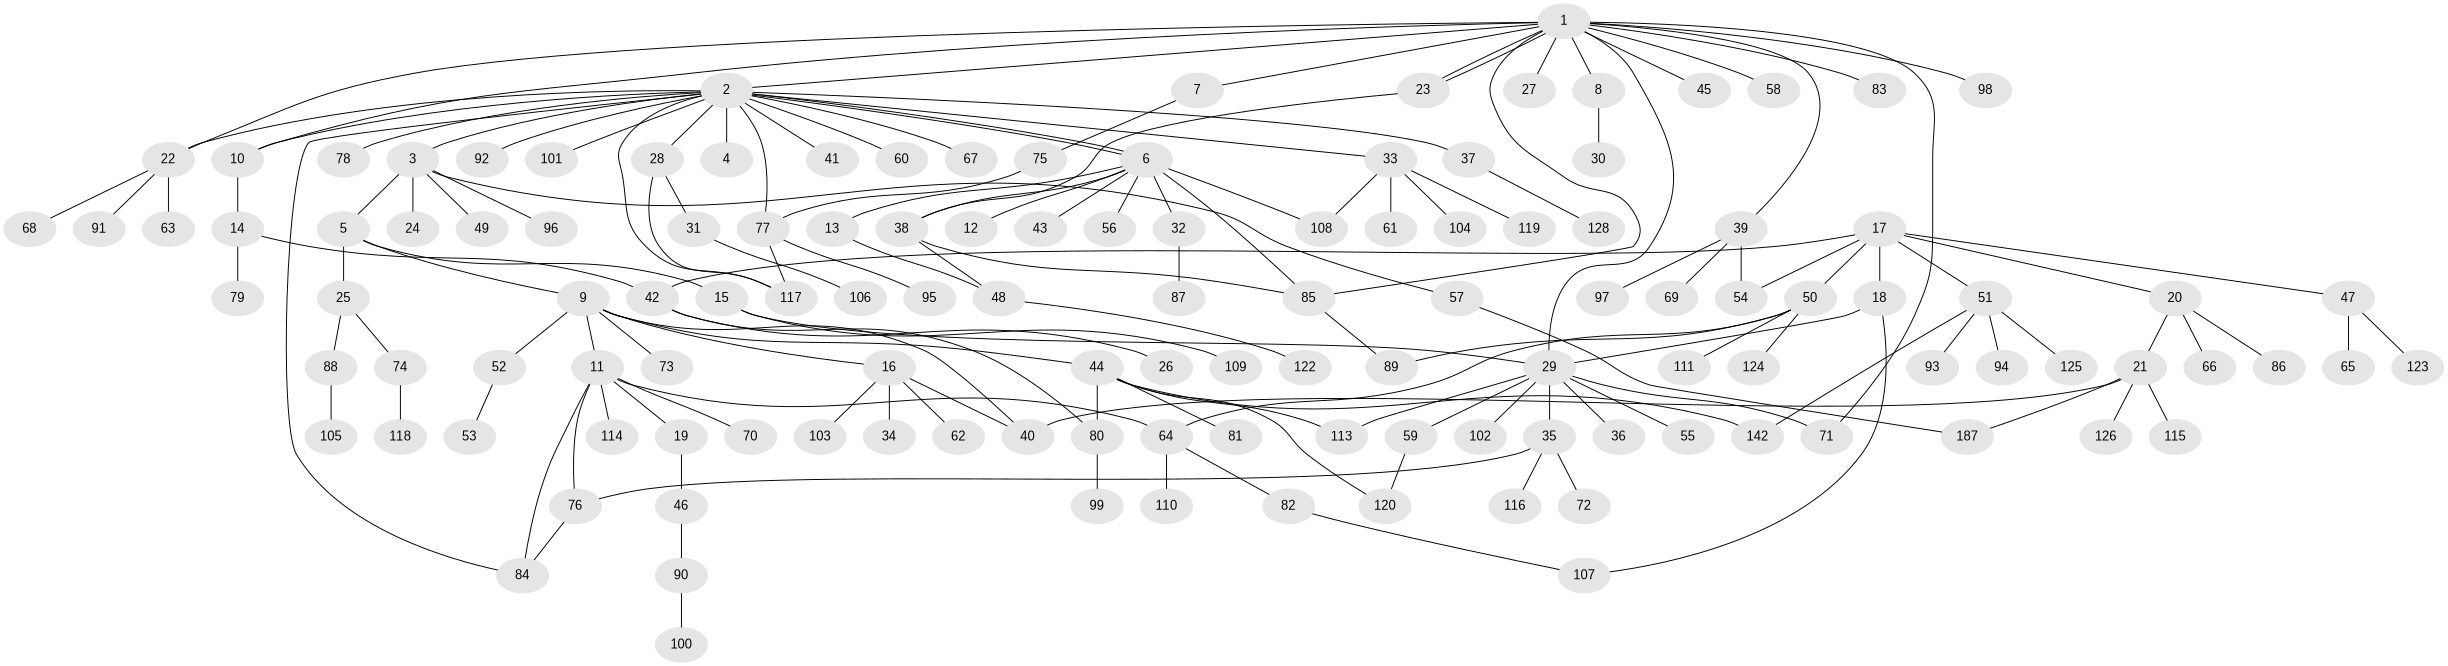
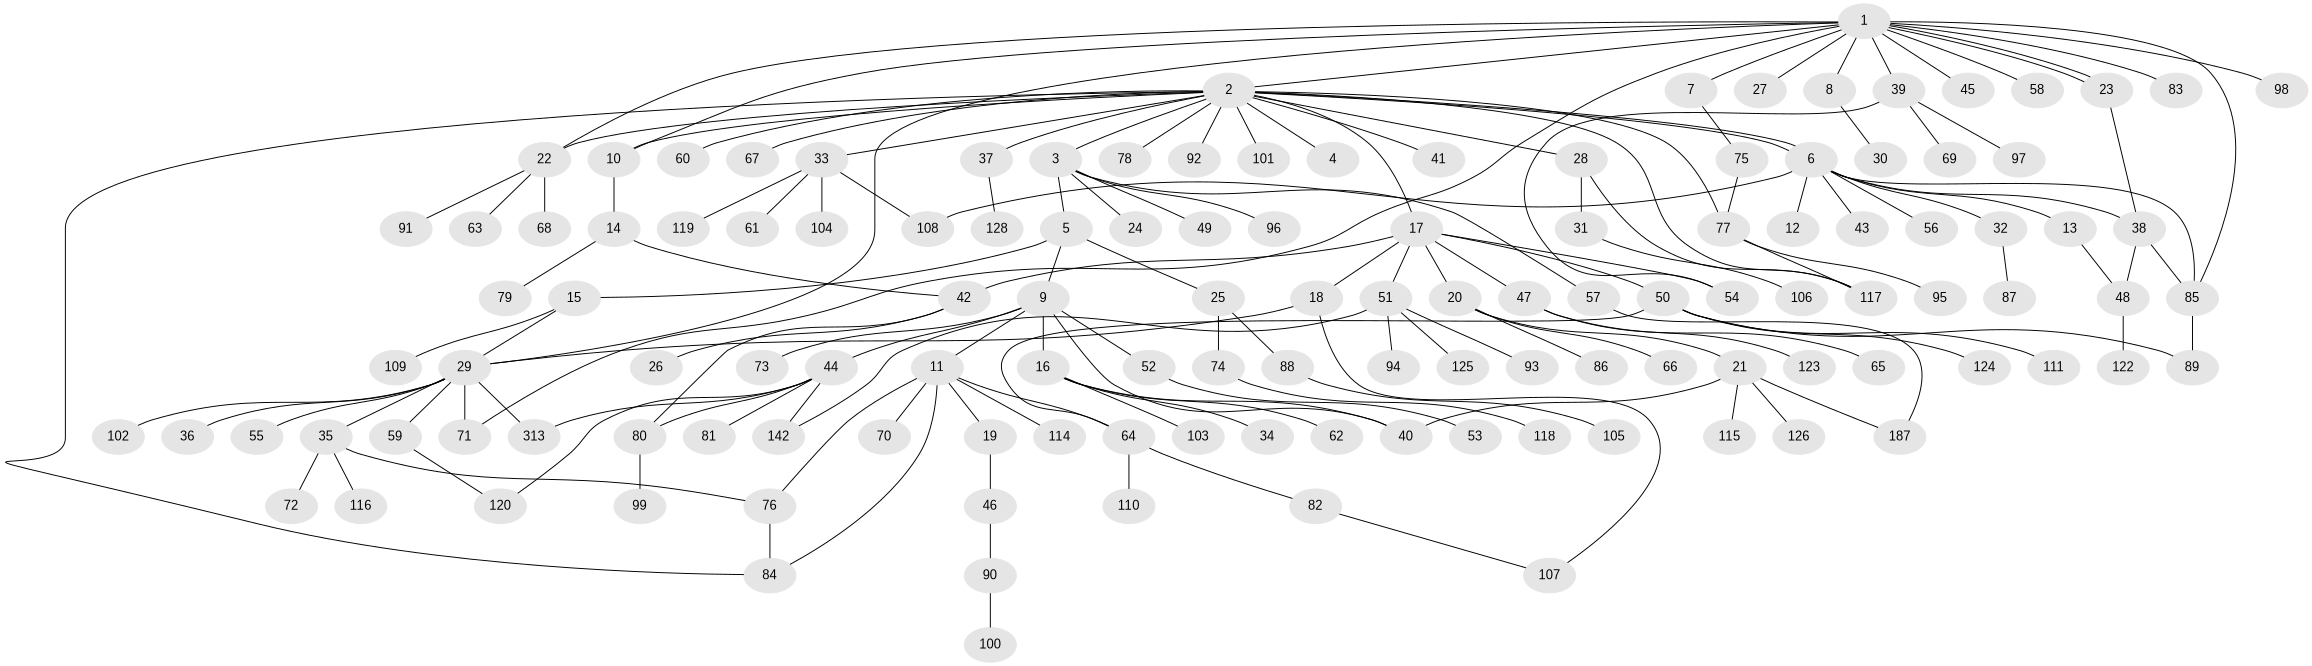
edge "2" -- "17": added
node "113": label "113" -> "313"
